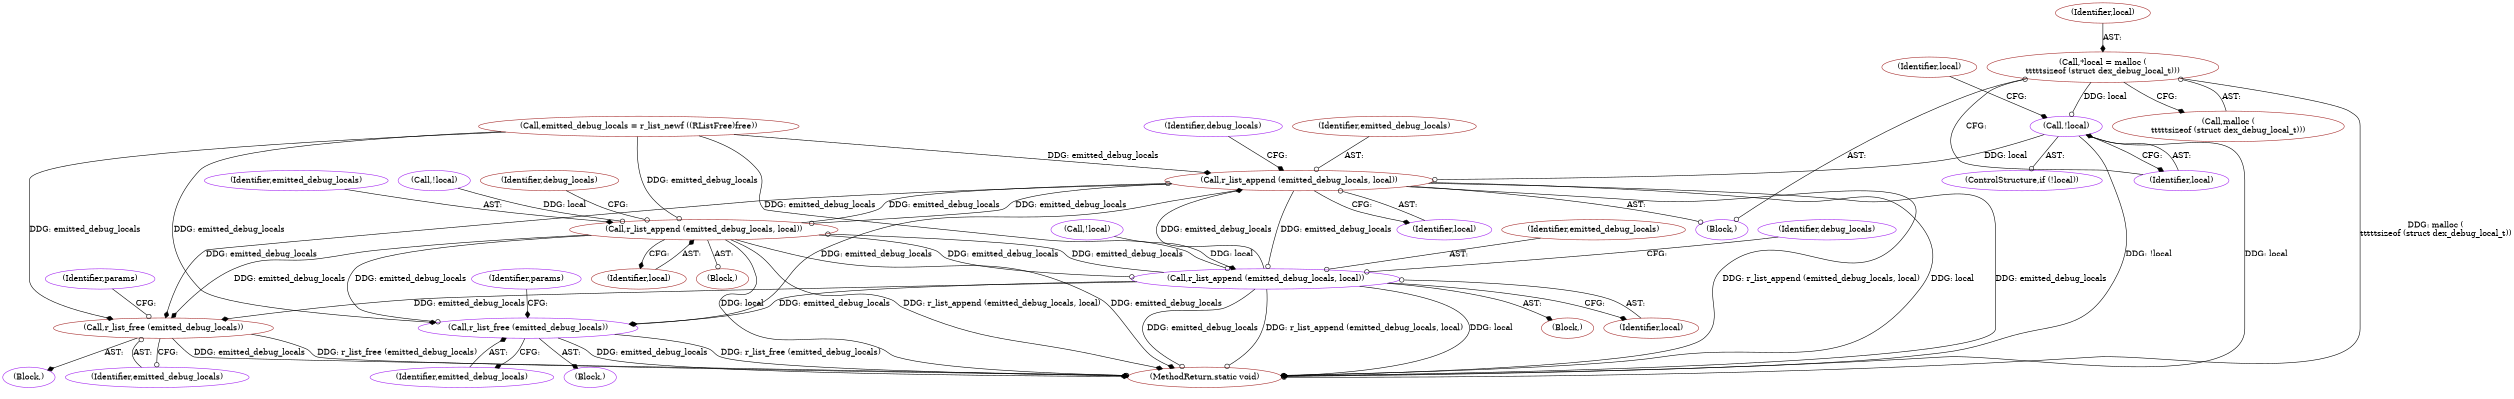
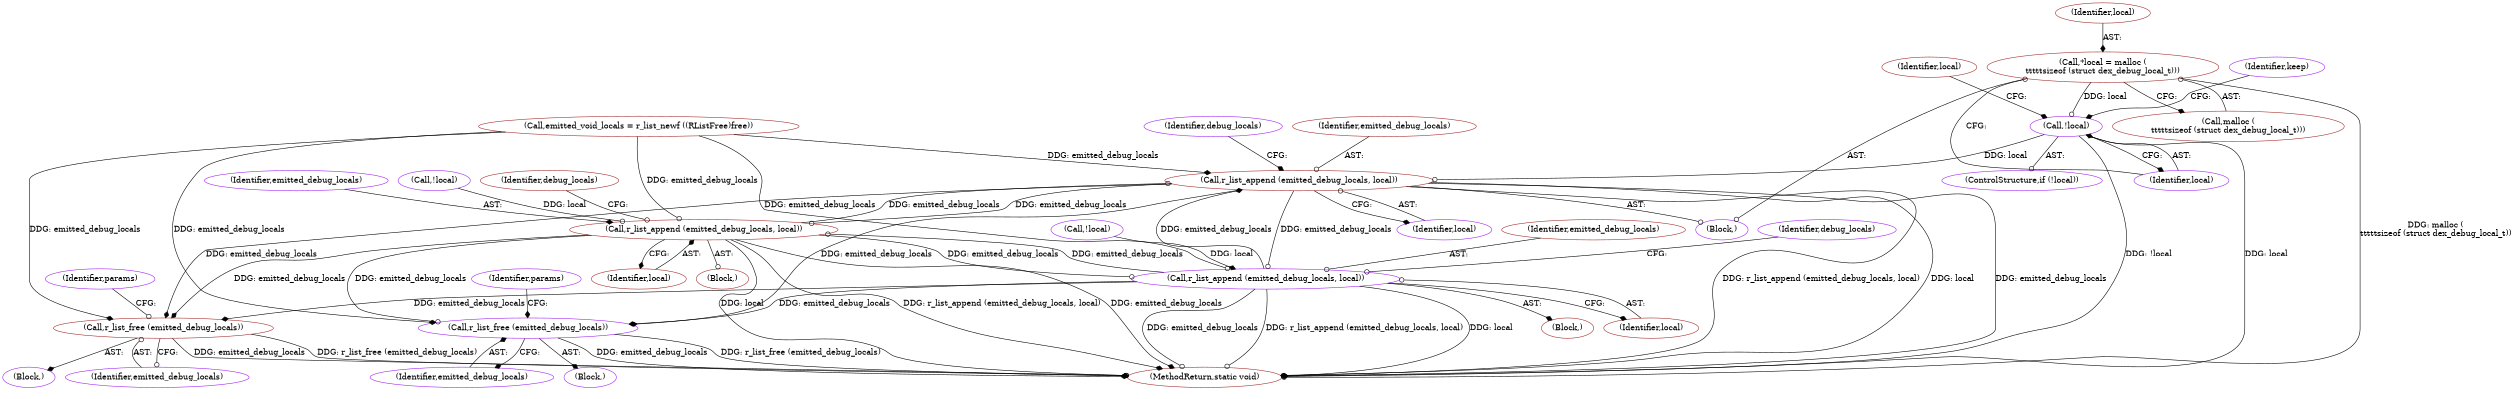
node "(Identifier,keep)": added
node "(Call,emitted_debug_locals = r_list_newf ((RListFree)free))": label "(Call,emitted_debug_locals = r_list_newf ((RListFree)free))" -> "(Call,emitted_void_locals = r_list_newf ((RListFree)free))"
